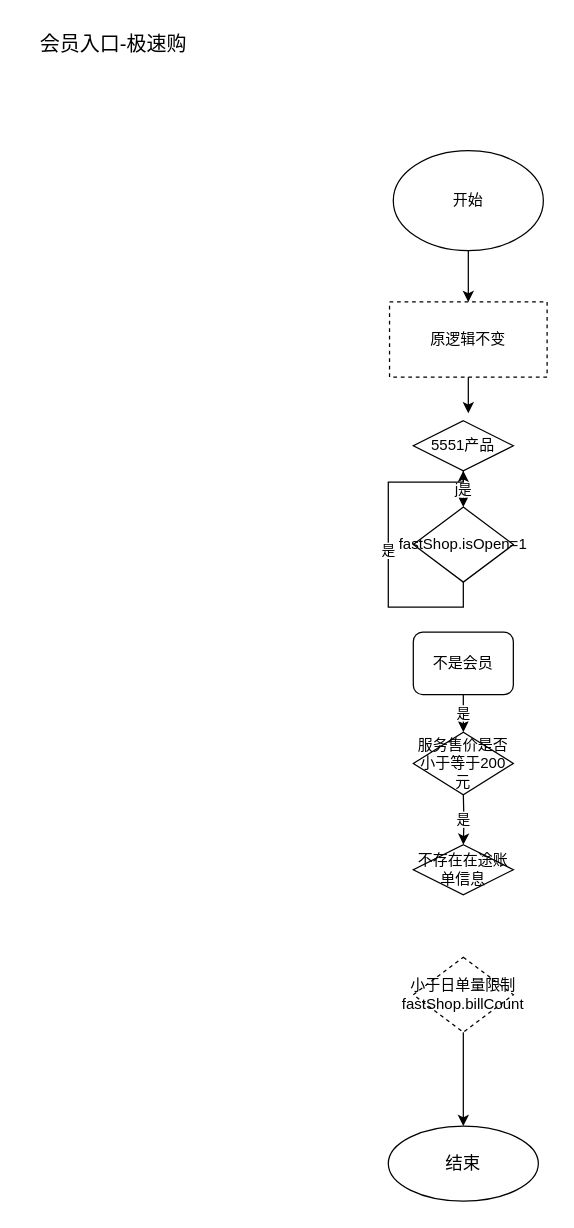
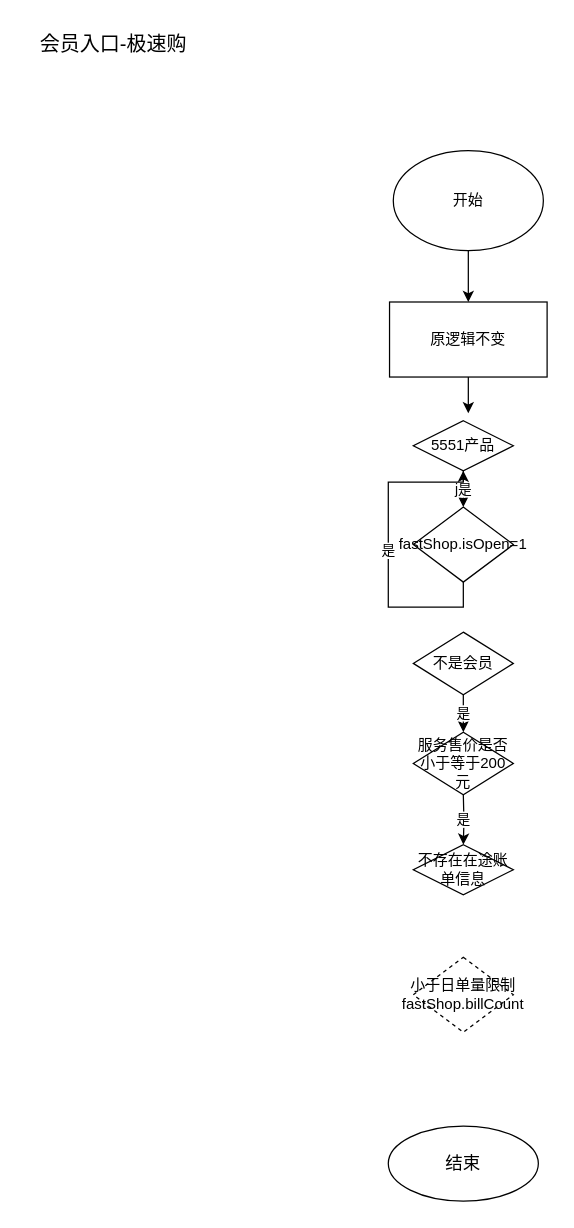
node "原逻辑不变": style dashed -> solid
node "不是会员": shape rounded rectangle -> diamond
edge "小于日单量限制 fastShop.billCount" -> "结束": removed
